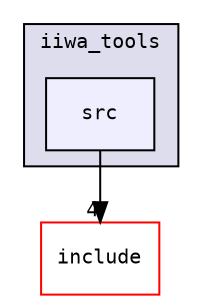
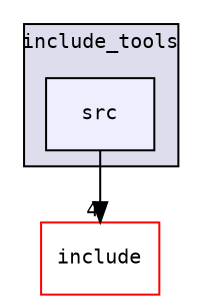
cluster "iiwa_tools": label "iiwa_tools" -> "include_tools"
